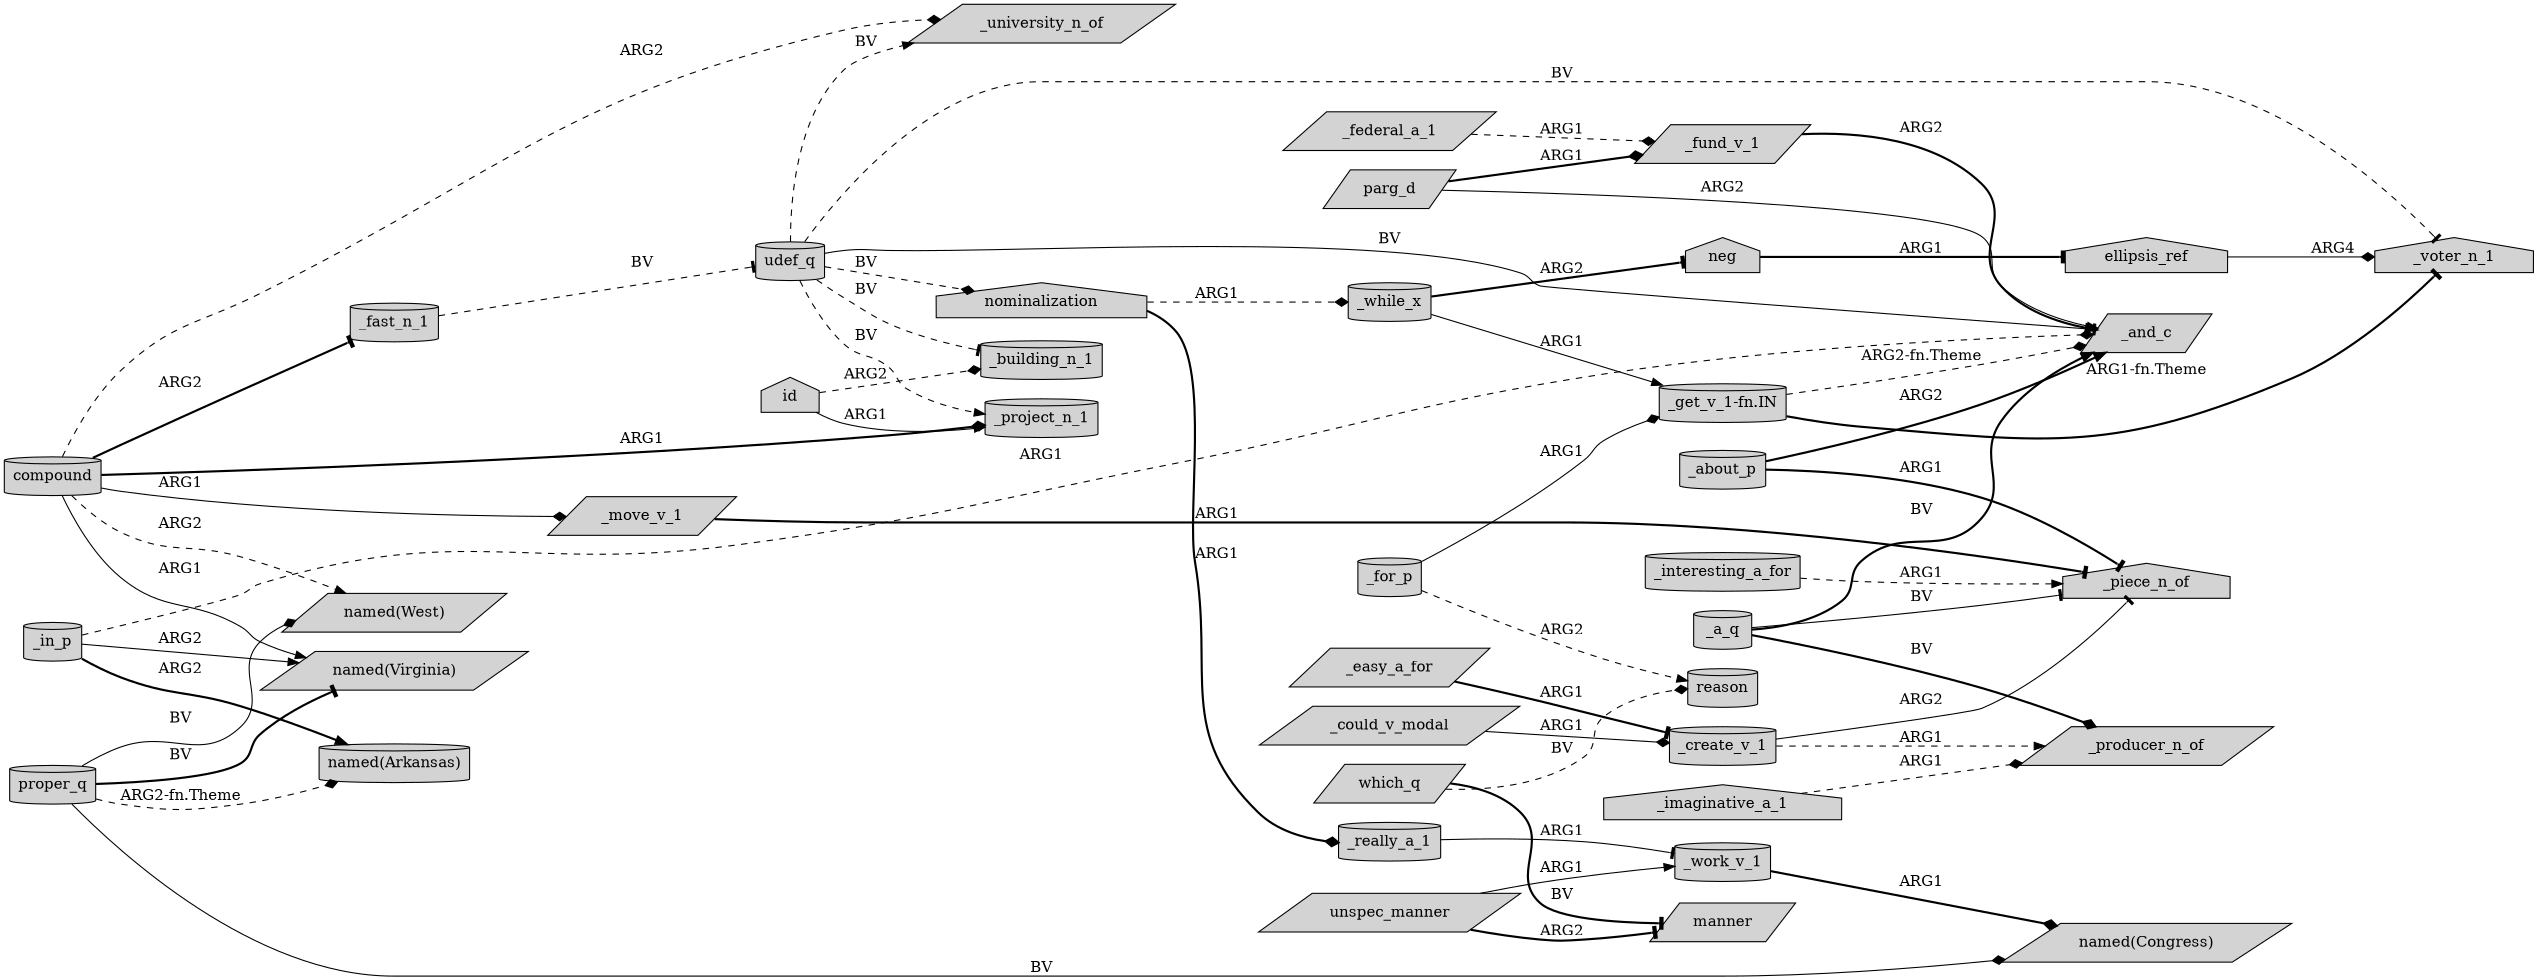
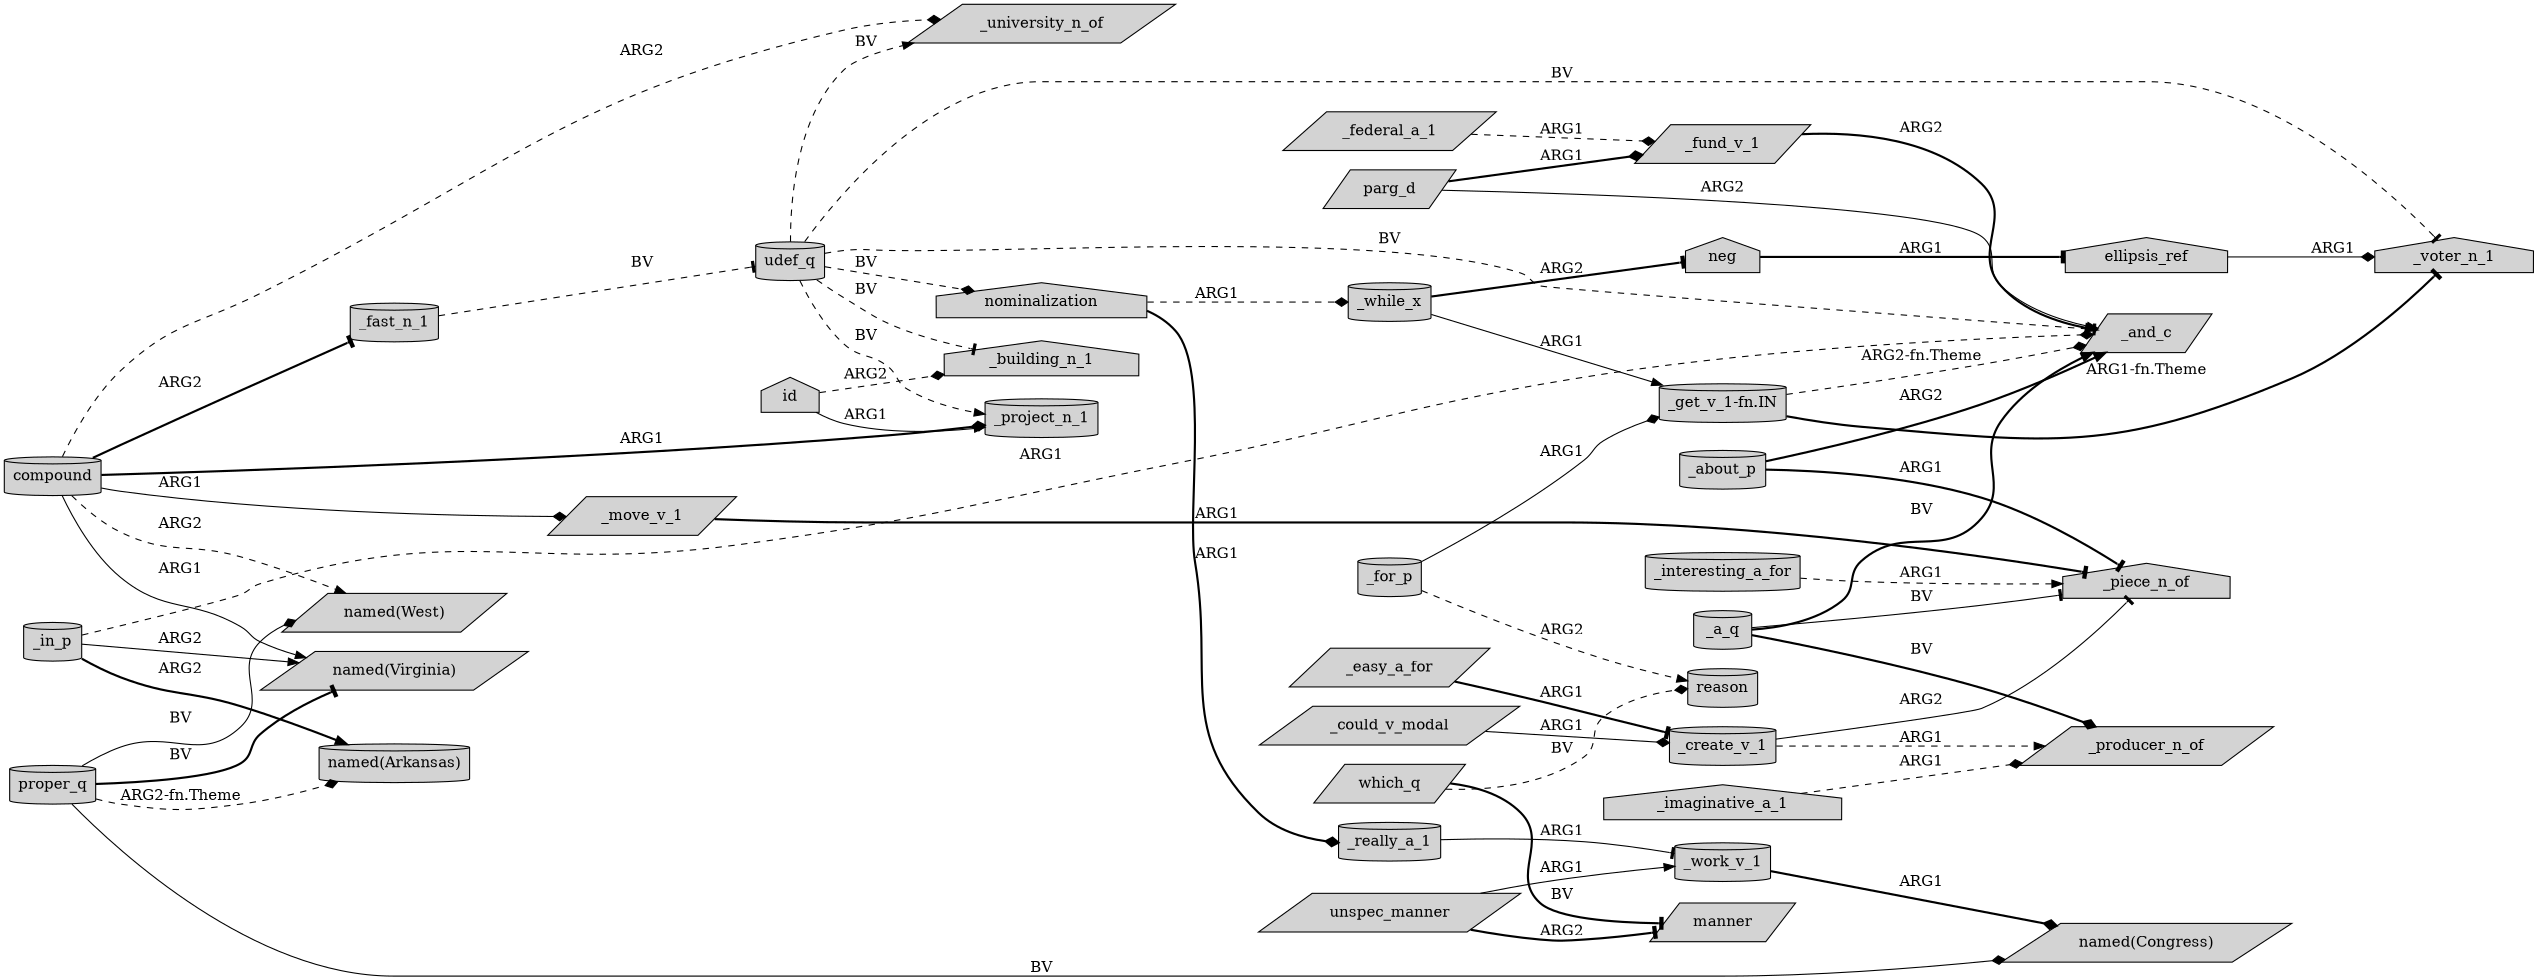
edge "ellipsis_ref" -> "_voter_n_1": label "ARG4" -> "ARG1"
edge "udef_q" -> "_and_c": style solid -> dashed
node "_building_n_1": shape cylinder -> house
